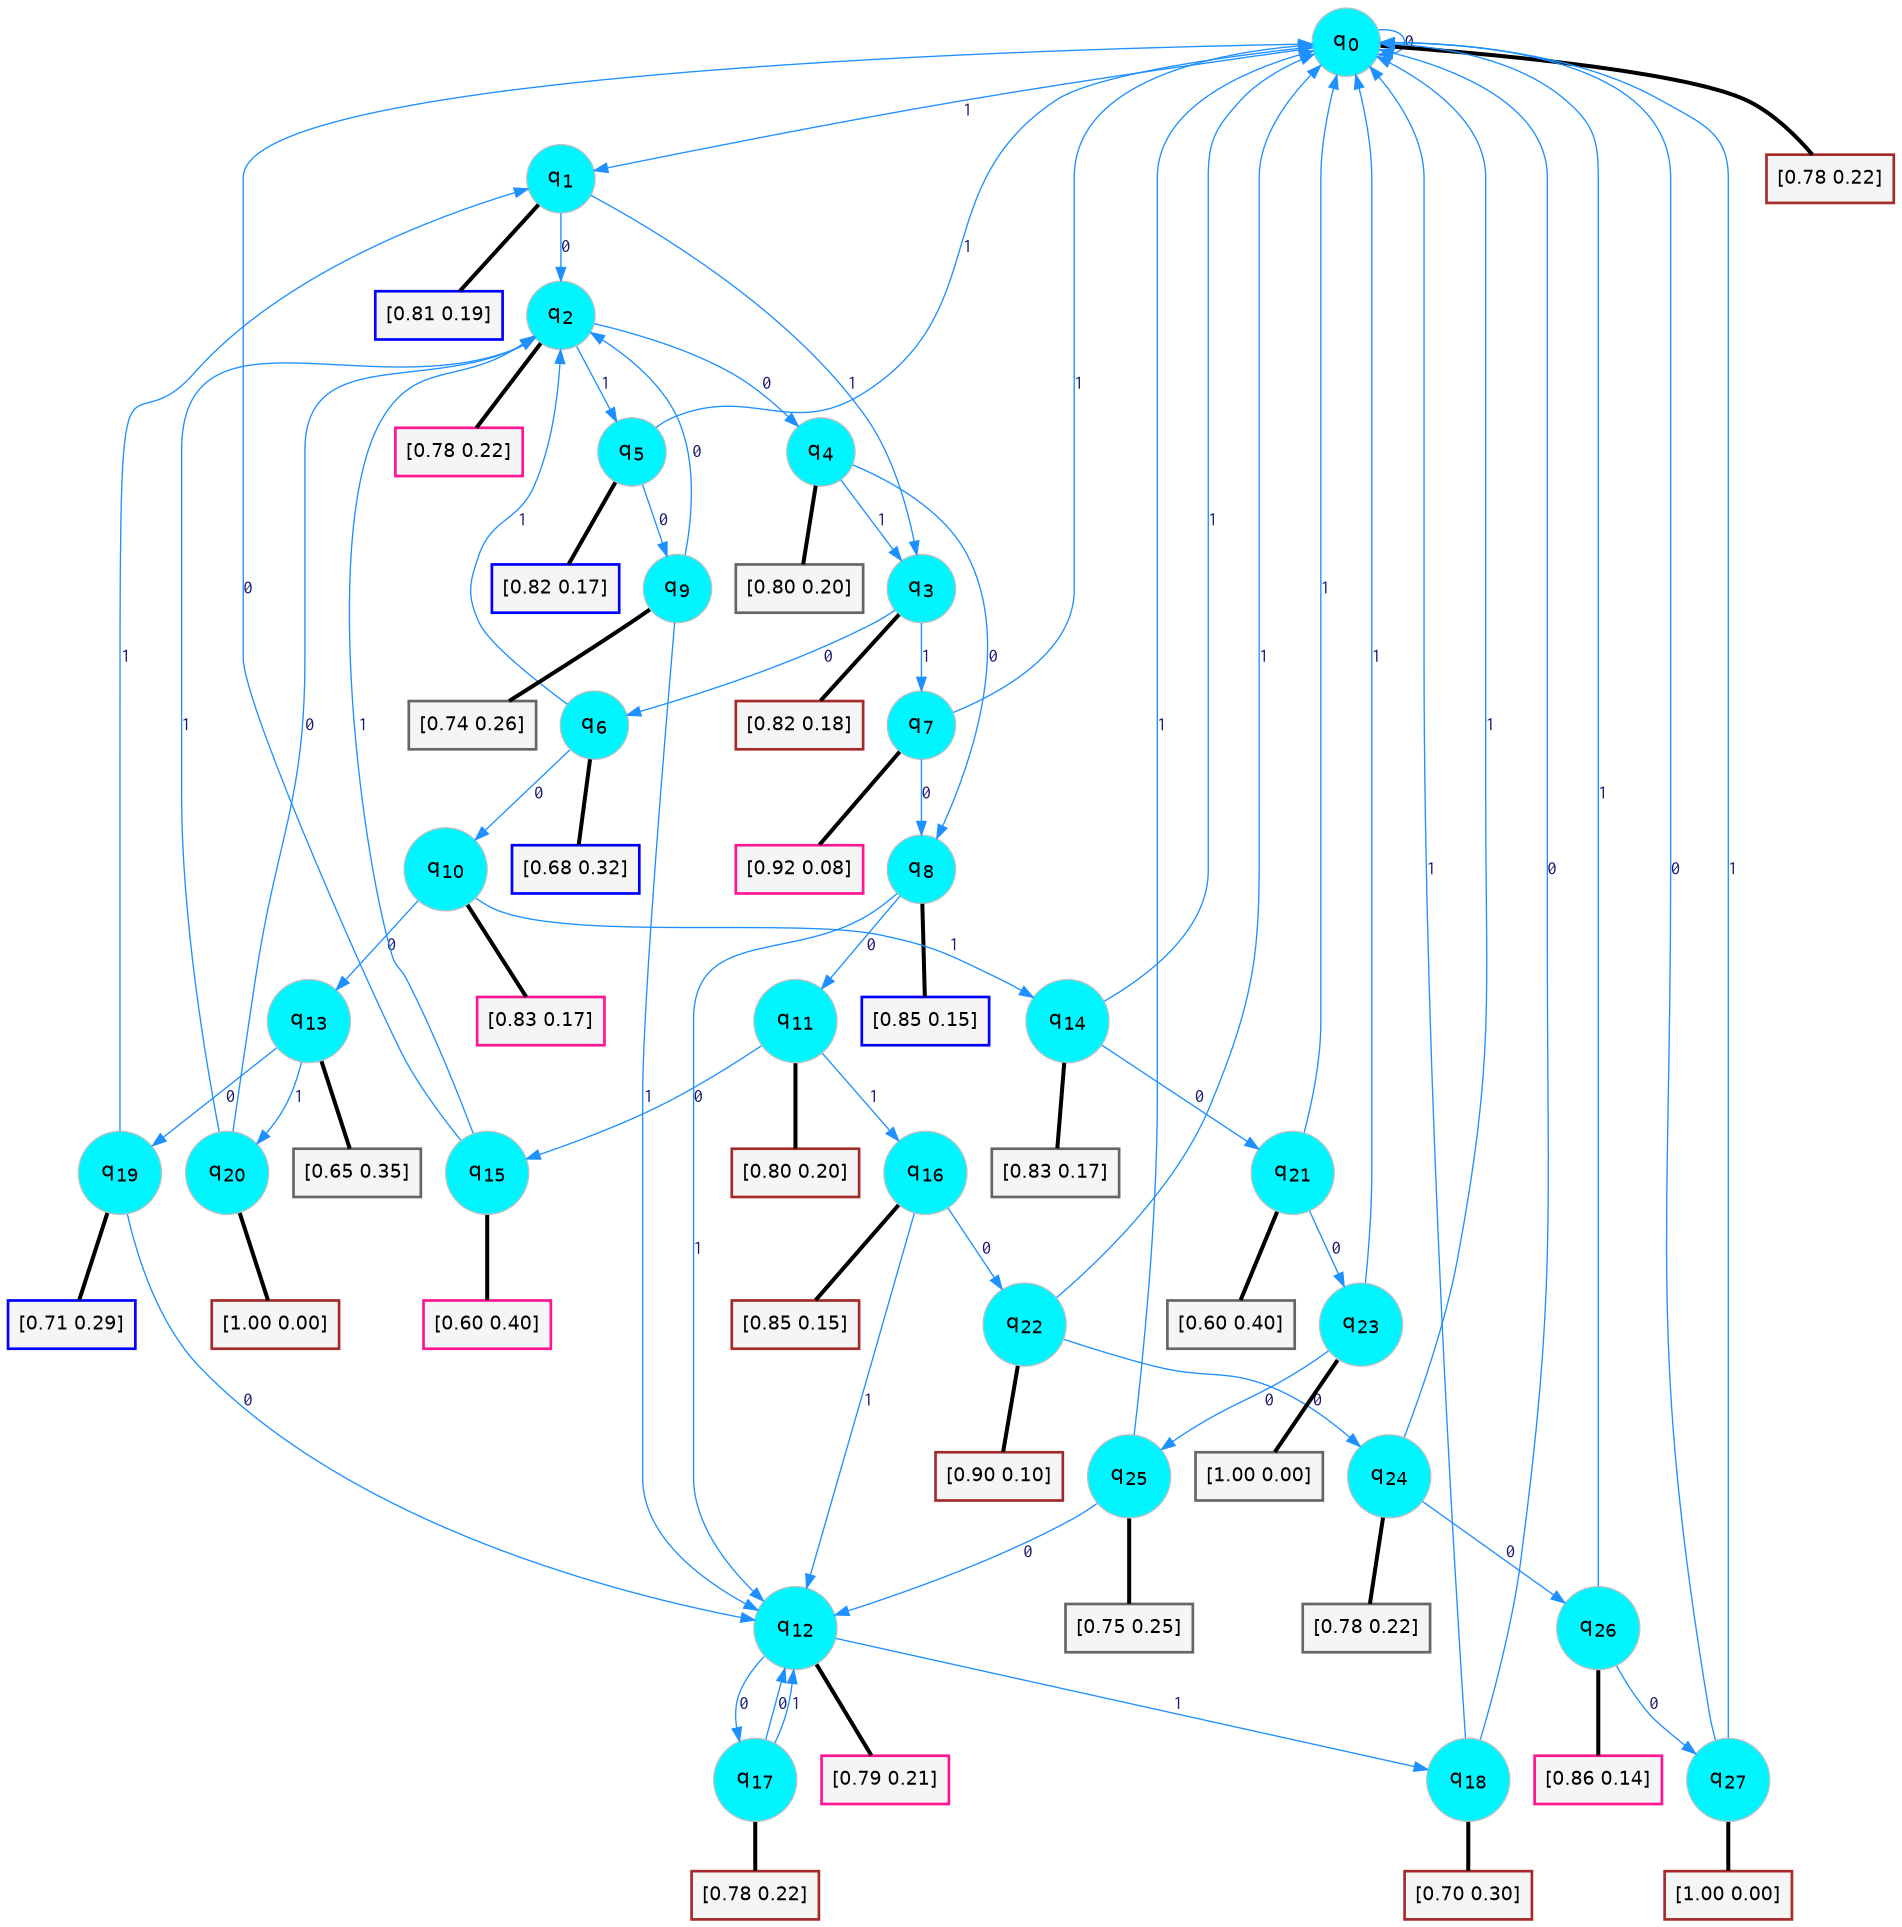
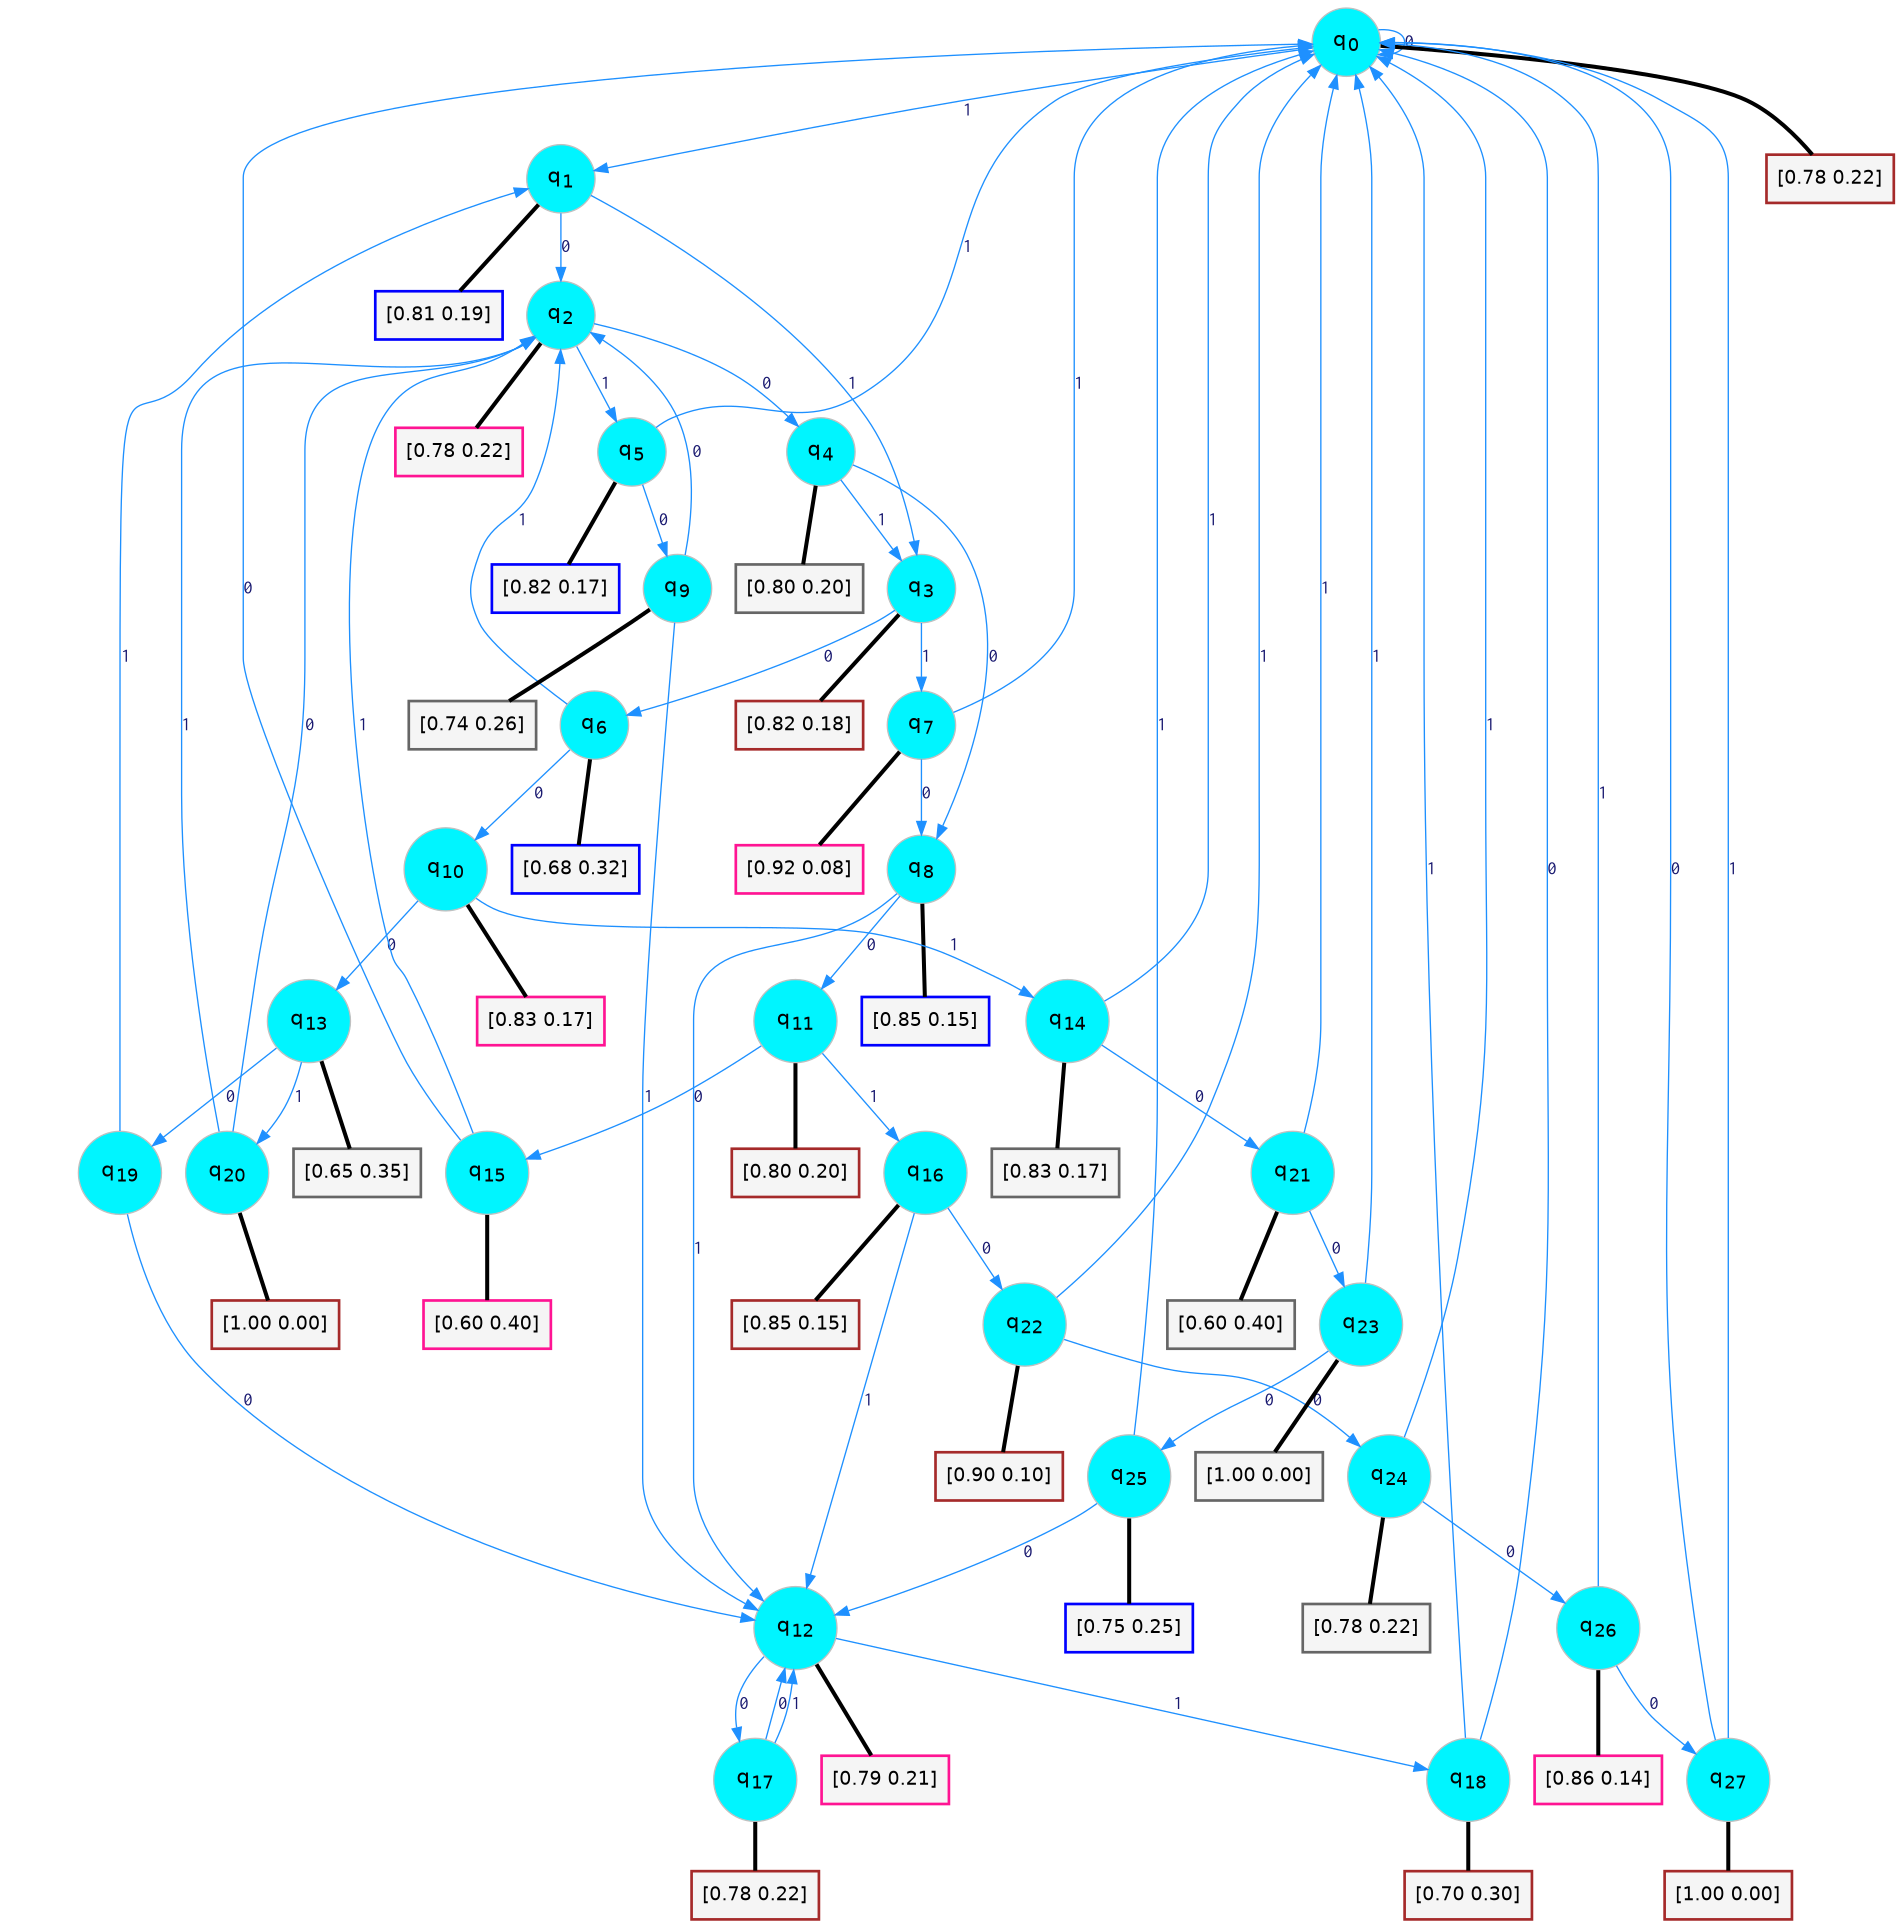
node "[0.71 0.29]": removed
node "[0.75 0.25]": color gray40 -> blue
